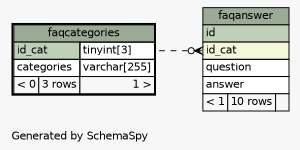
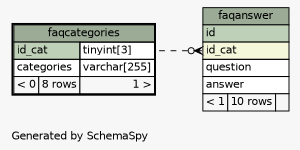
node "faqcategories": text "3 rows" -> "8 rows"
